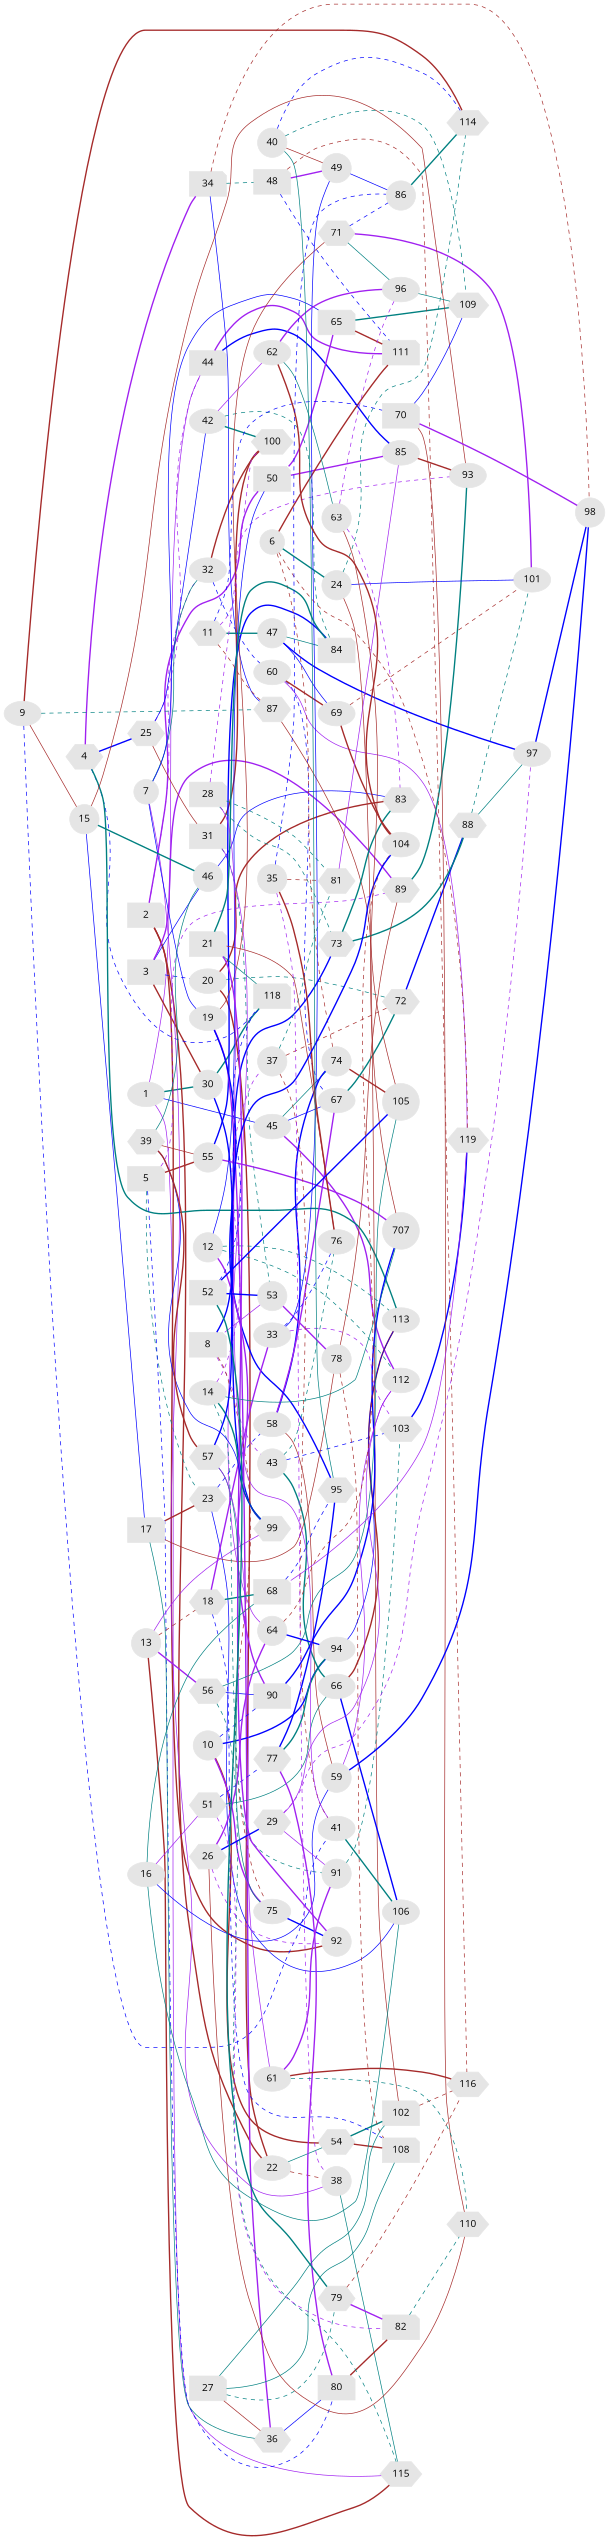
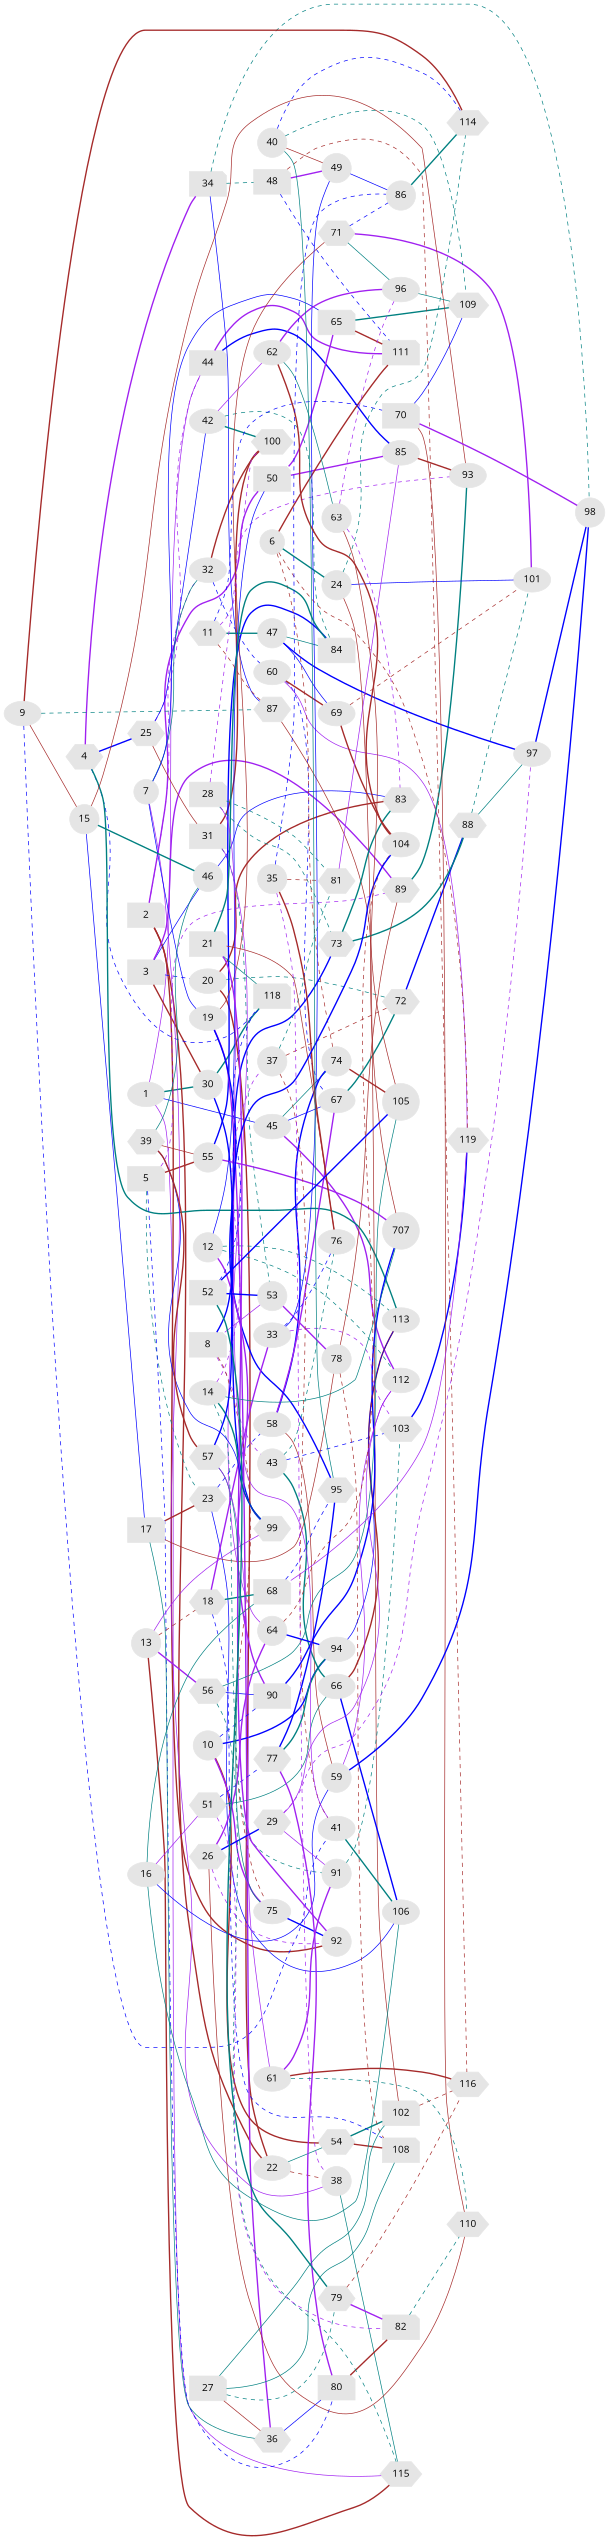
edge "34" -- "98": color brown -> teal
